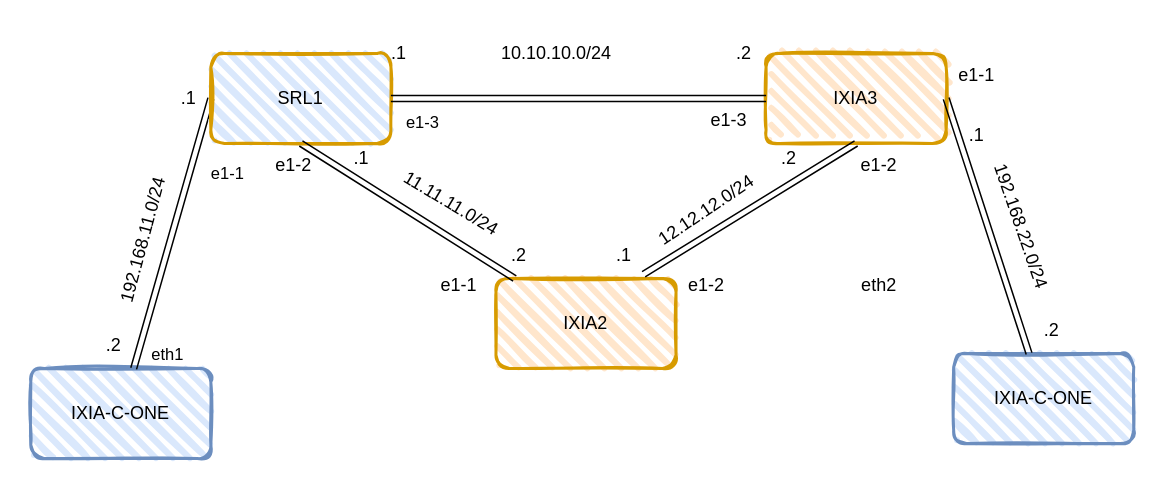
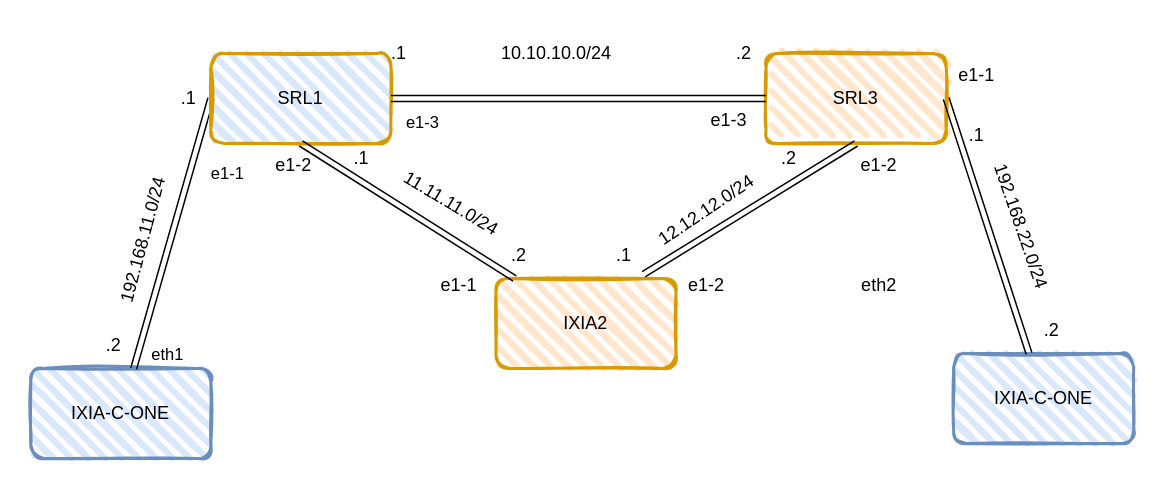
node "IXIA3": label "IXIA3" -> "SRL3"
